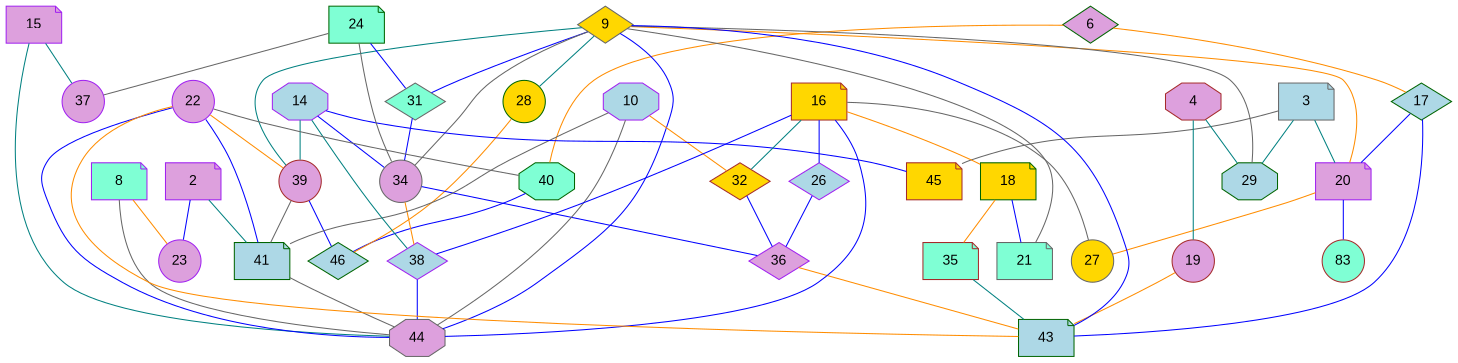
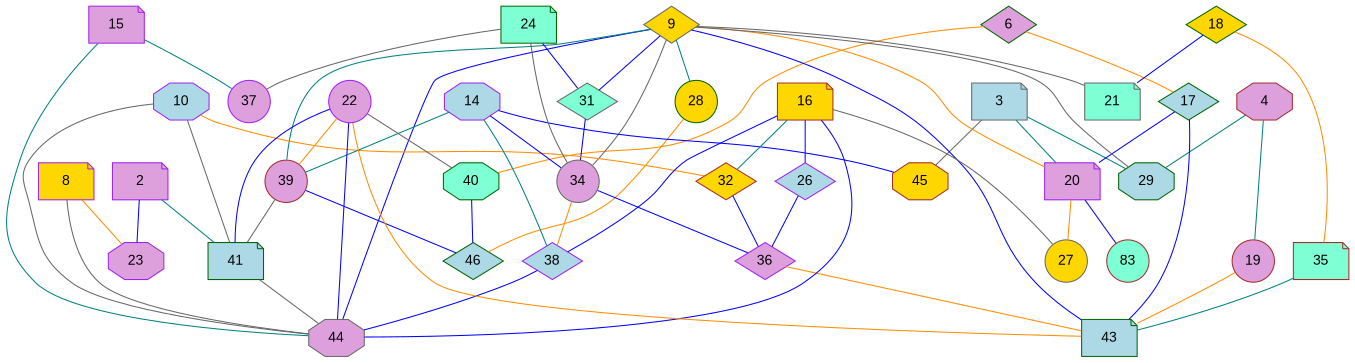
edge "16" -- "18": removed
node "8": fillcolor aquamarine -> gold
node "45": shape note -> octagon
node "18": shape note -> diamond
node "23": shape circle -> octagon
